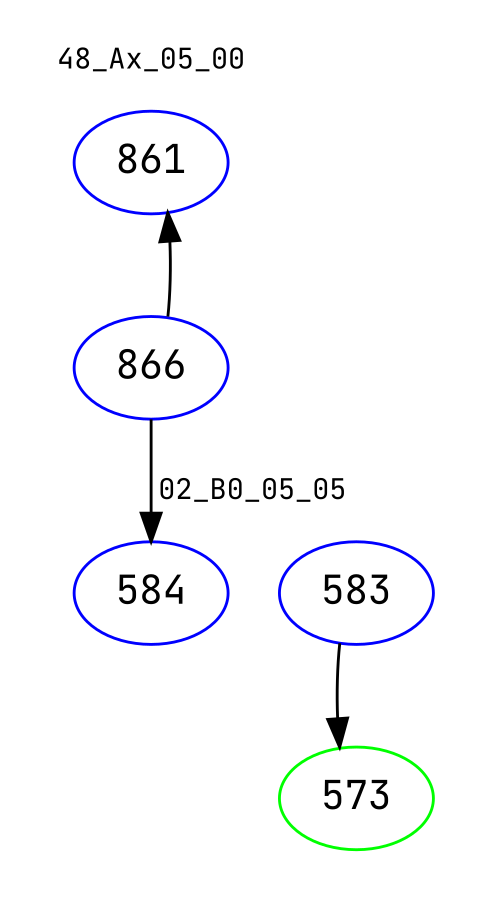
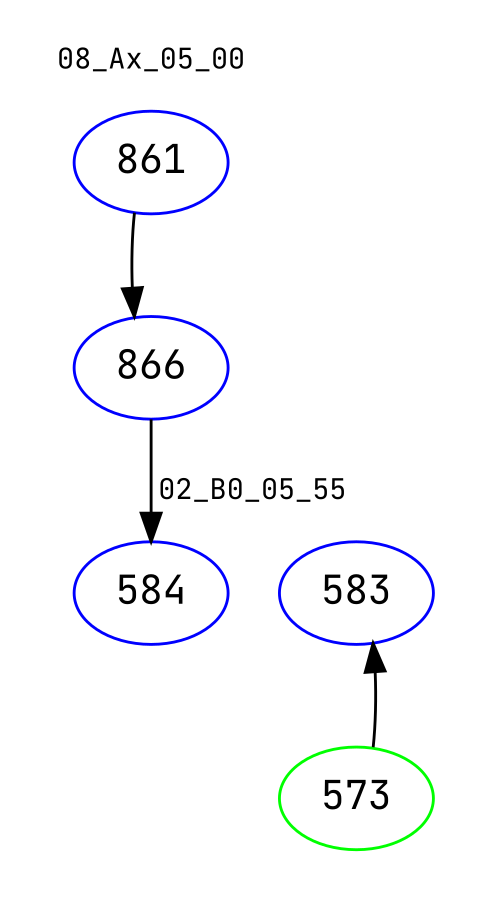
cluster "48_Ax_05_00": label "48_Ax_05_00" -> "08_Ax_05_00"
edge "866" -> "861": reversed
cluster "02_B0_05_05": label "02_B0_05_05" -> "02_B0_05_55"
edge "583" -> "573": reversed
